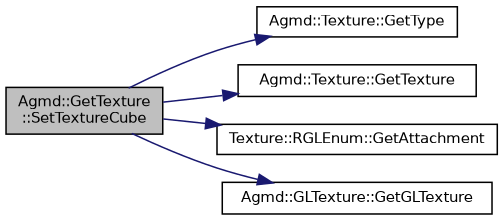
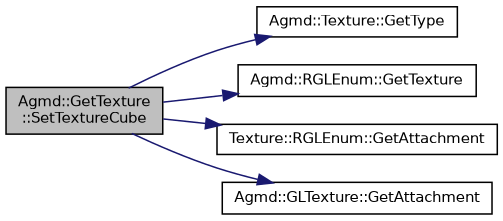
node "Agmd::Texture::GetTexture": label "Agmd::Texture::GetTexture" -> "Agmd::RGLEnum::GetTexture"
node "Agmd::GLTexture::GetGLTexture": label "Agmd::GLTexture::GetGLTexture" -> "Agmd::GLTexture::GetAttachment"
